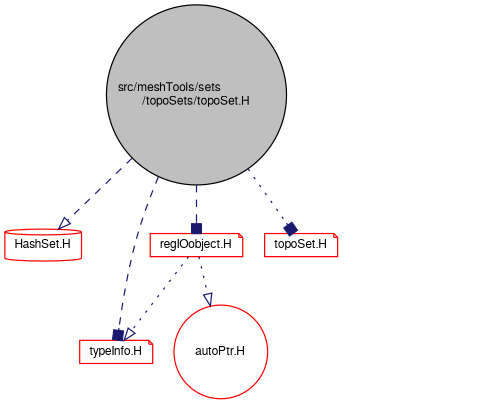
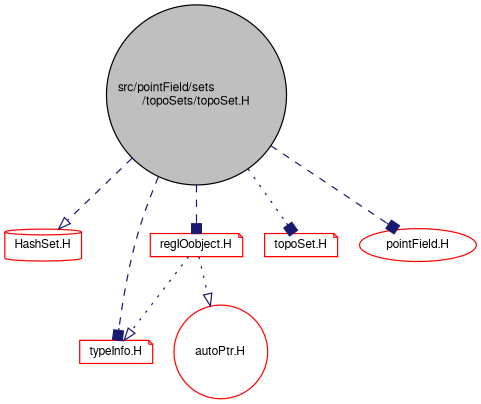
node "src/meshTools/sets /topoSets/topoSet.H": label "src/meshTools/sets /topoSets/topoSet.H" -> "src/pointField/sets /topoSets/topoSet.H"
node "pointField.H": added
